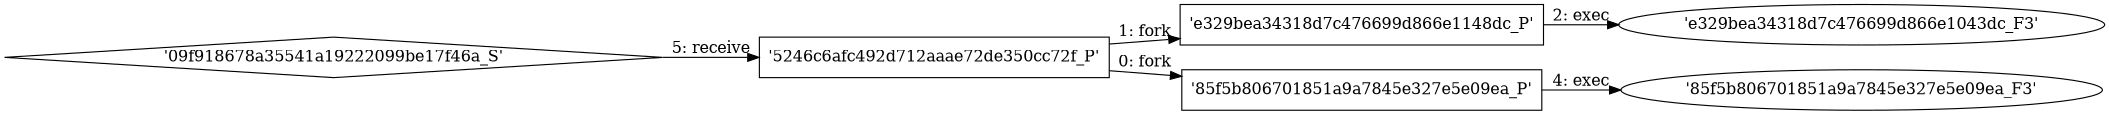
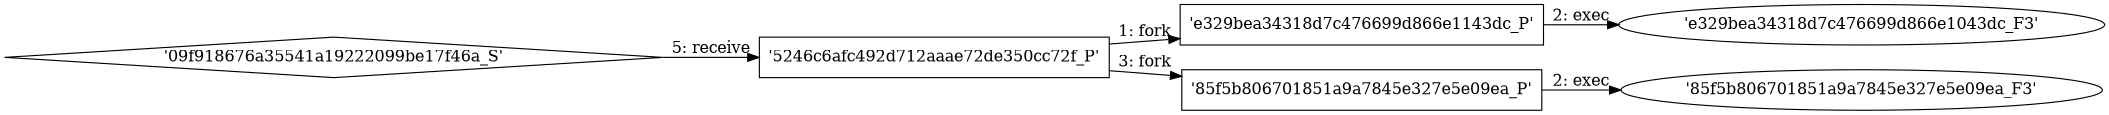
node "'e329bea34318d7c476699d866e1148dc_P'": label "'e329bea34318d7c476699d866e1148dc_P'" -> "'e329bea34318d7c476699d866e1143dc_P'"
node "'09f918678a35541a19222099be17f46a_S'": label "'09f918678a35541a19222099be17f46a_S'" -> "'09f918676a35541a19222099be17f46a_S'"
edge "'5246c6afc492d712aaae72de350cc72f_P'" -> "'85f5b806701851a9a7845e327e5e09ea_P'": label "0: fork" -> "3: fork"
edge "'85f5b806701851a9a7845e327e5e09ea_P'" -> "'85f5b806701851a9a7845e327e5e09ea_F3'": label "4: exec" -> "2: exec"
